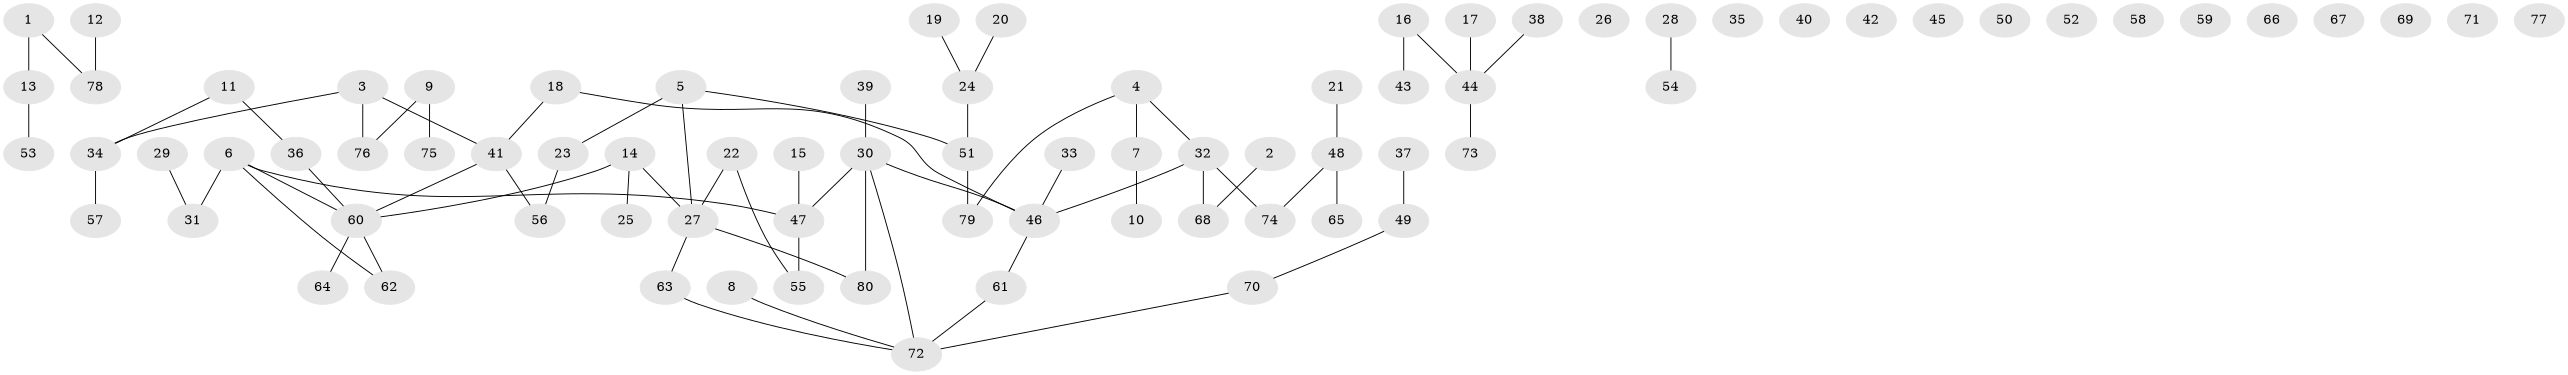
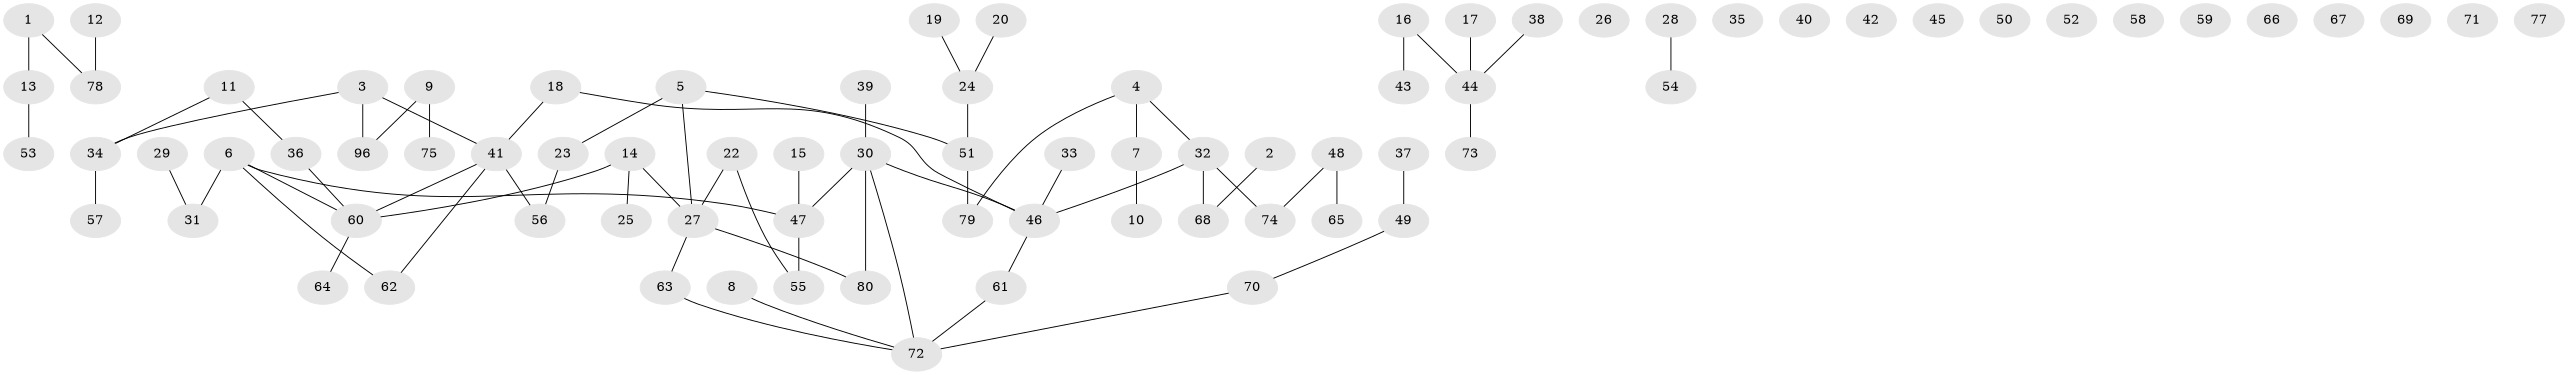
node "21": removed
node "76": label "76" -> "96"
edge "60" -- "62": now "41" -- "62"
